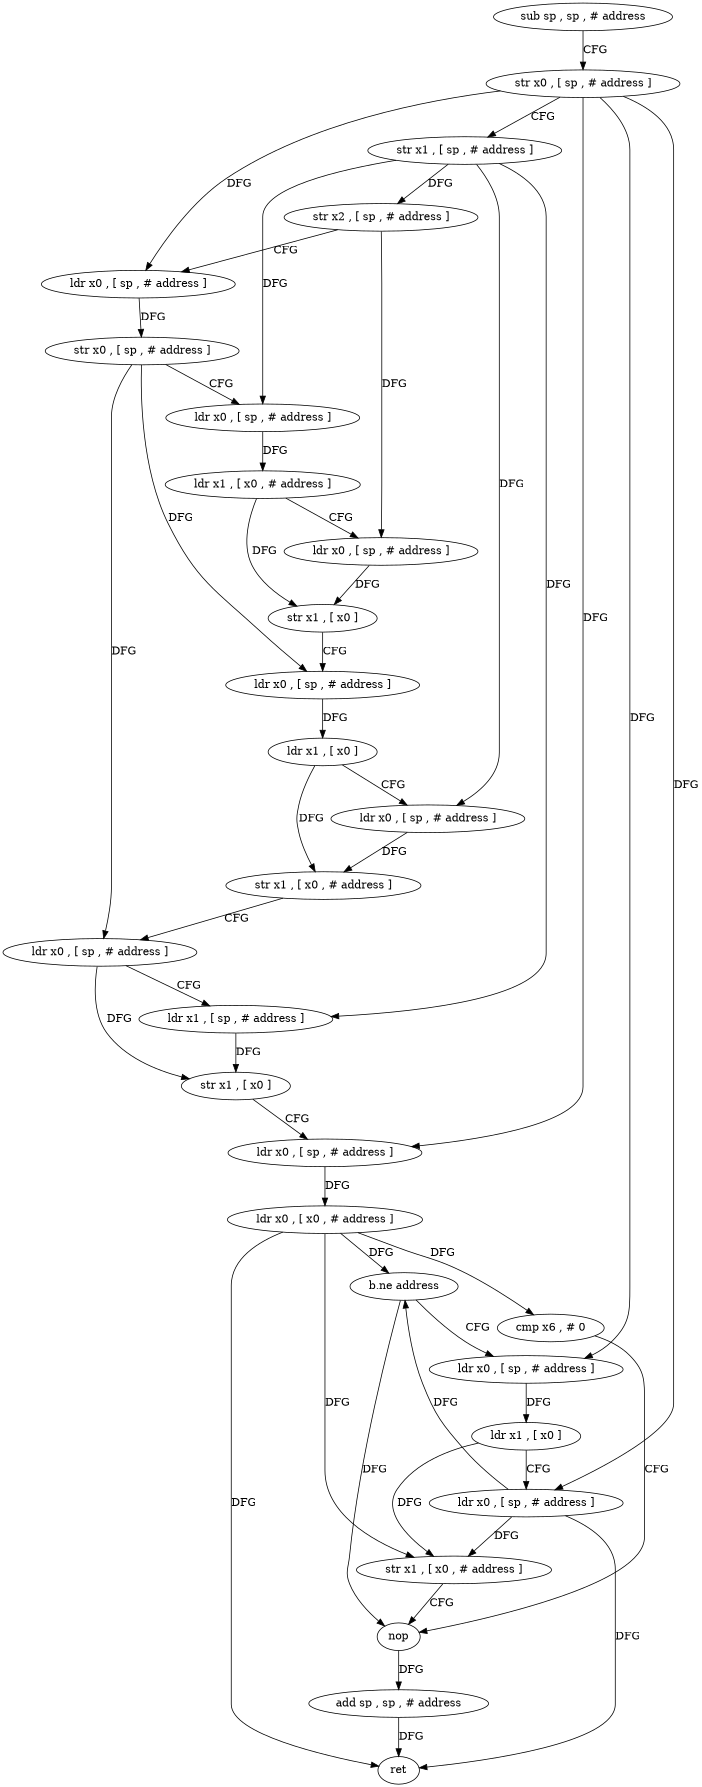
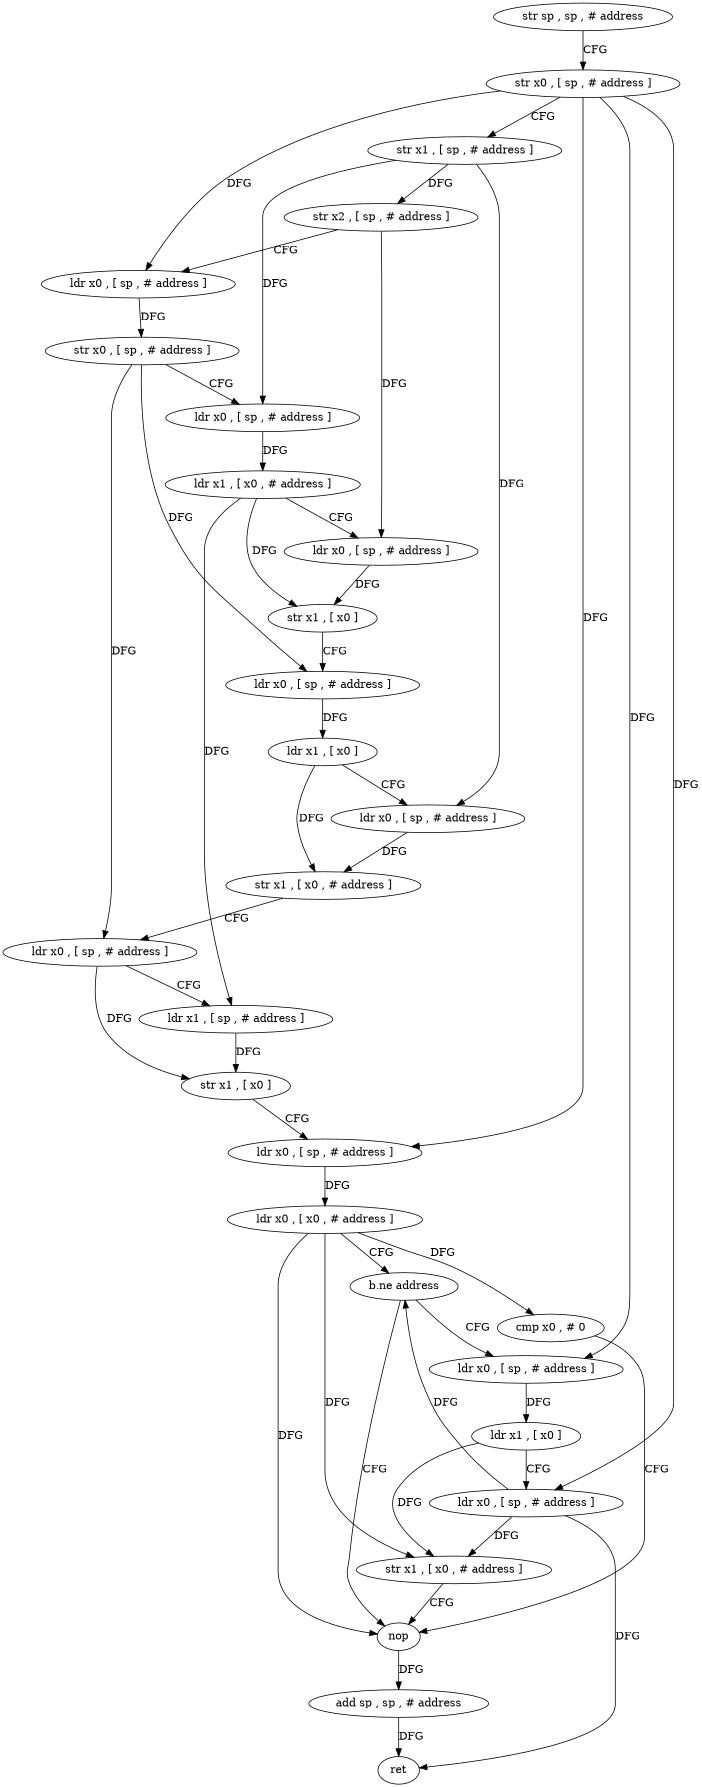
node "sub sp , sp , # address": label "sub sp , sp , # address" -> "str sp , sp , # address"
edge "str x1 , [ sp , # address ]" -> "ldr x1 , [ sp , # address ]": now "ldr x1 , [ x0 , # address ]" -> "ldr x1 , [ sp , # address ]"
edge "ldr x0 , [ x0 , # address ]" -> "b.ne address": label "DFG" -> "CFG"
node "cmp x6 , # 0": label "cmp x6 , # 0" -> "cmp x0 , # 0"
edge "b.ne address" -> "nop": label "DFG" -> "CFG"
edge "ldr x0 , [ x0 , # address ]" -> "ret": now "ldr x0 , [ x0 , # address ]" -> "nop"
